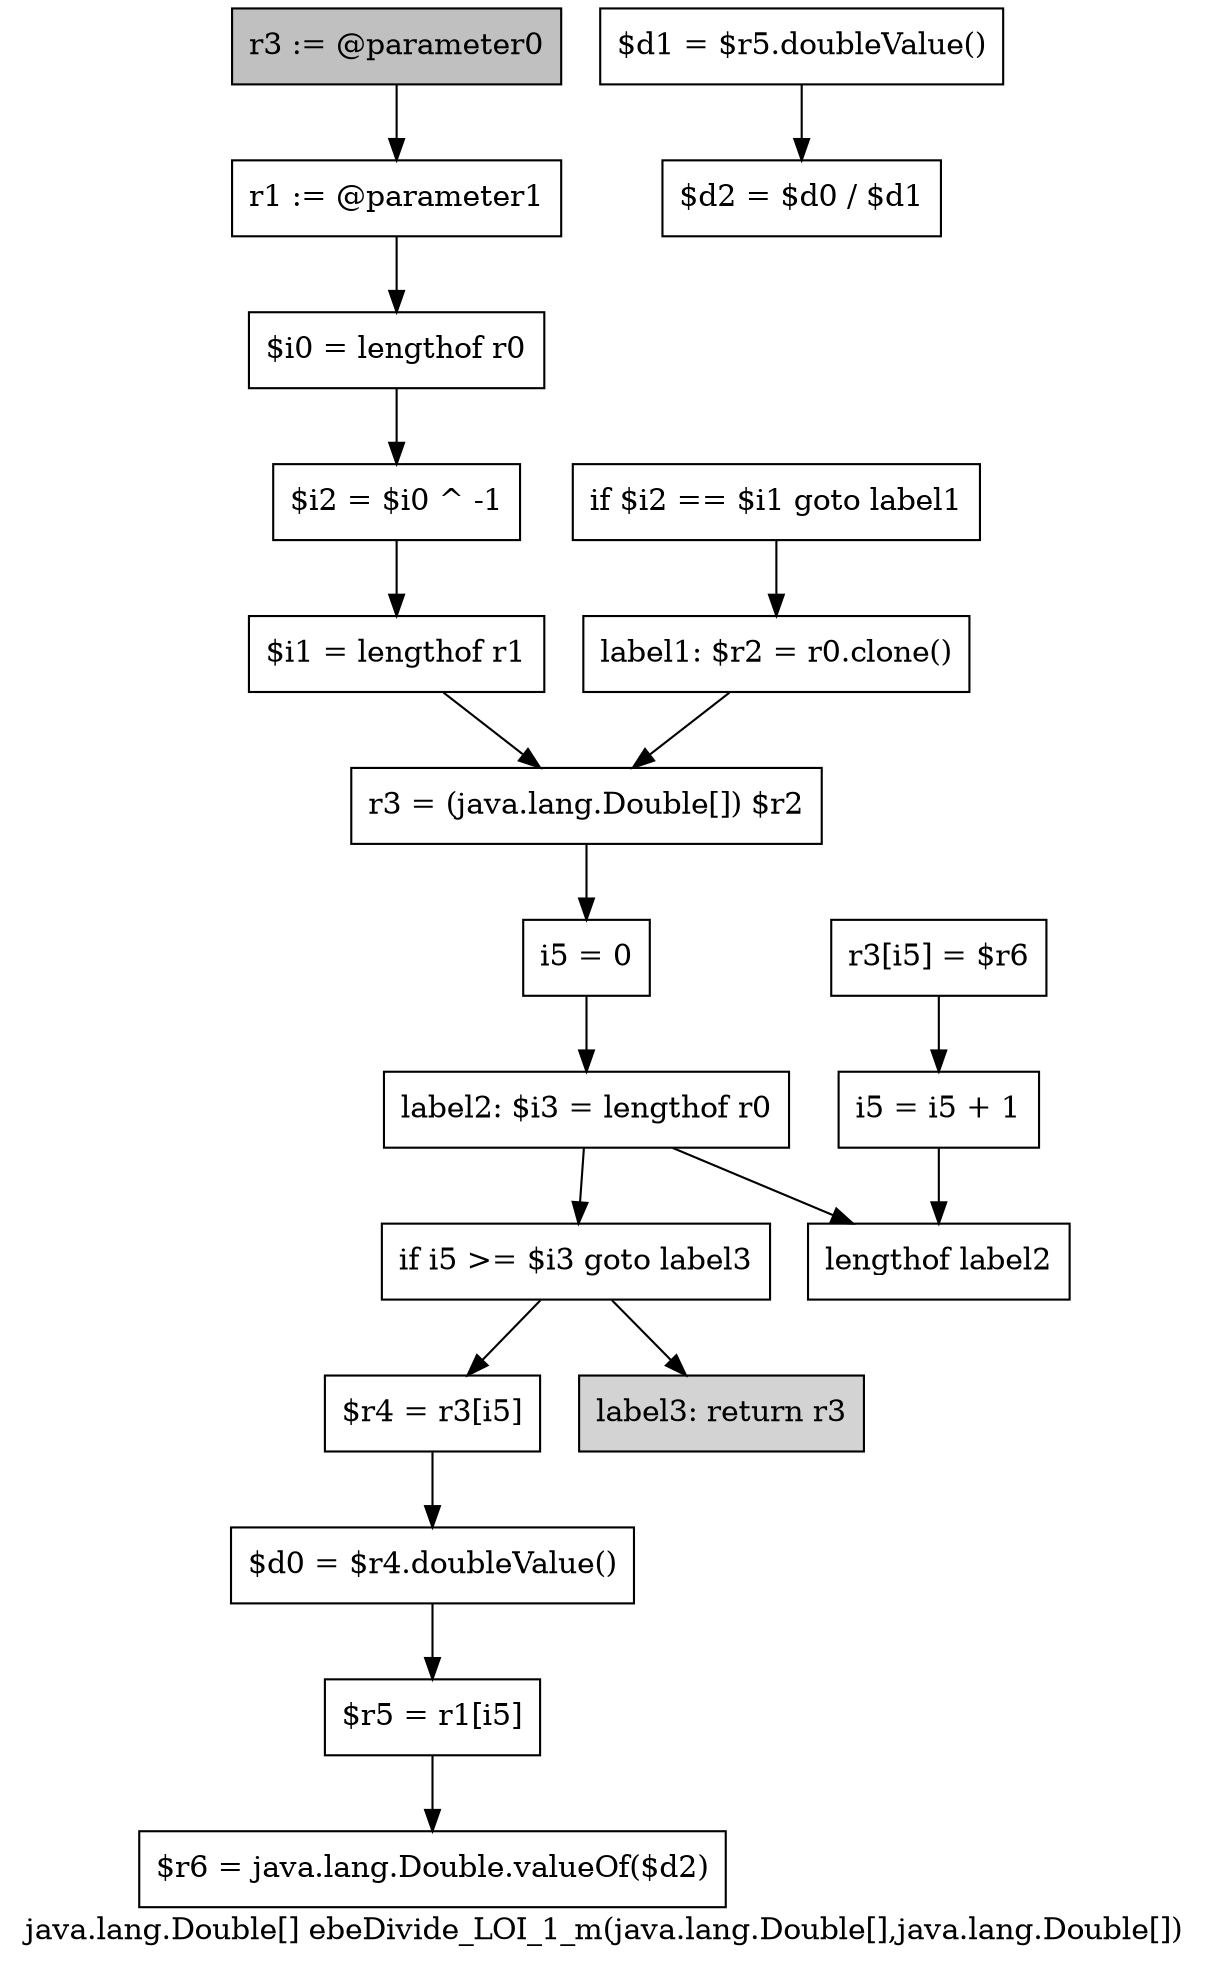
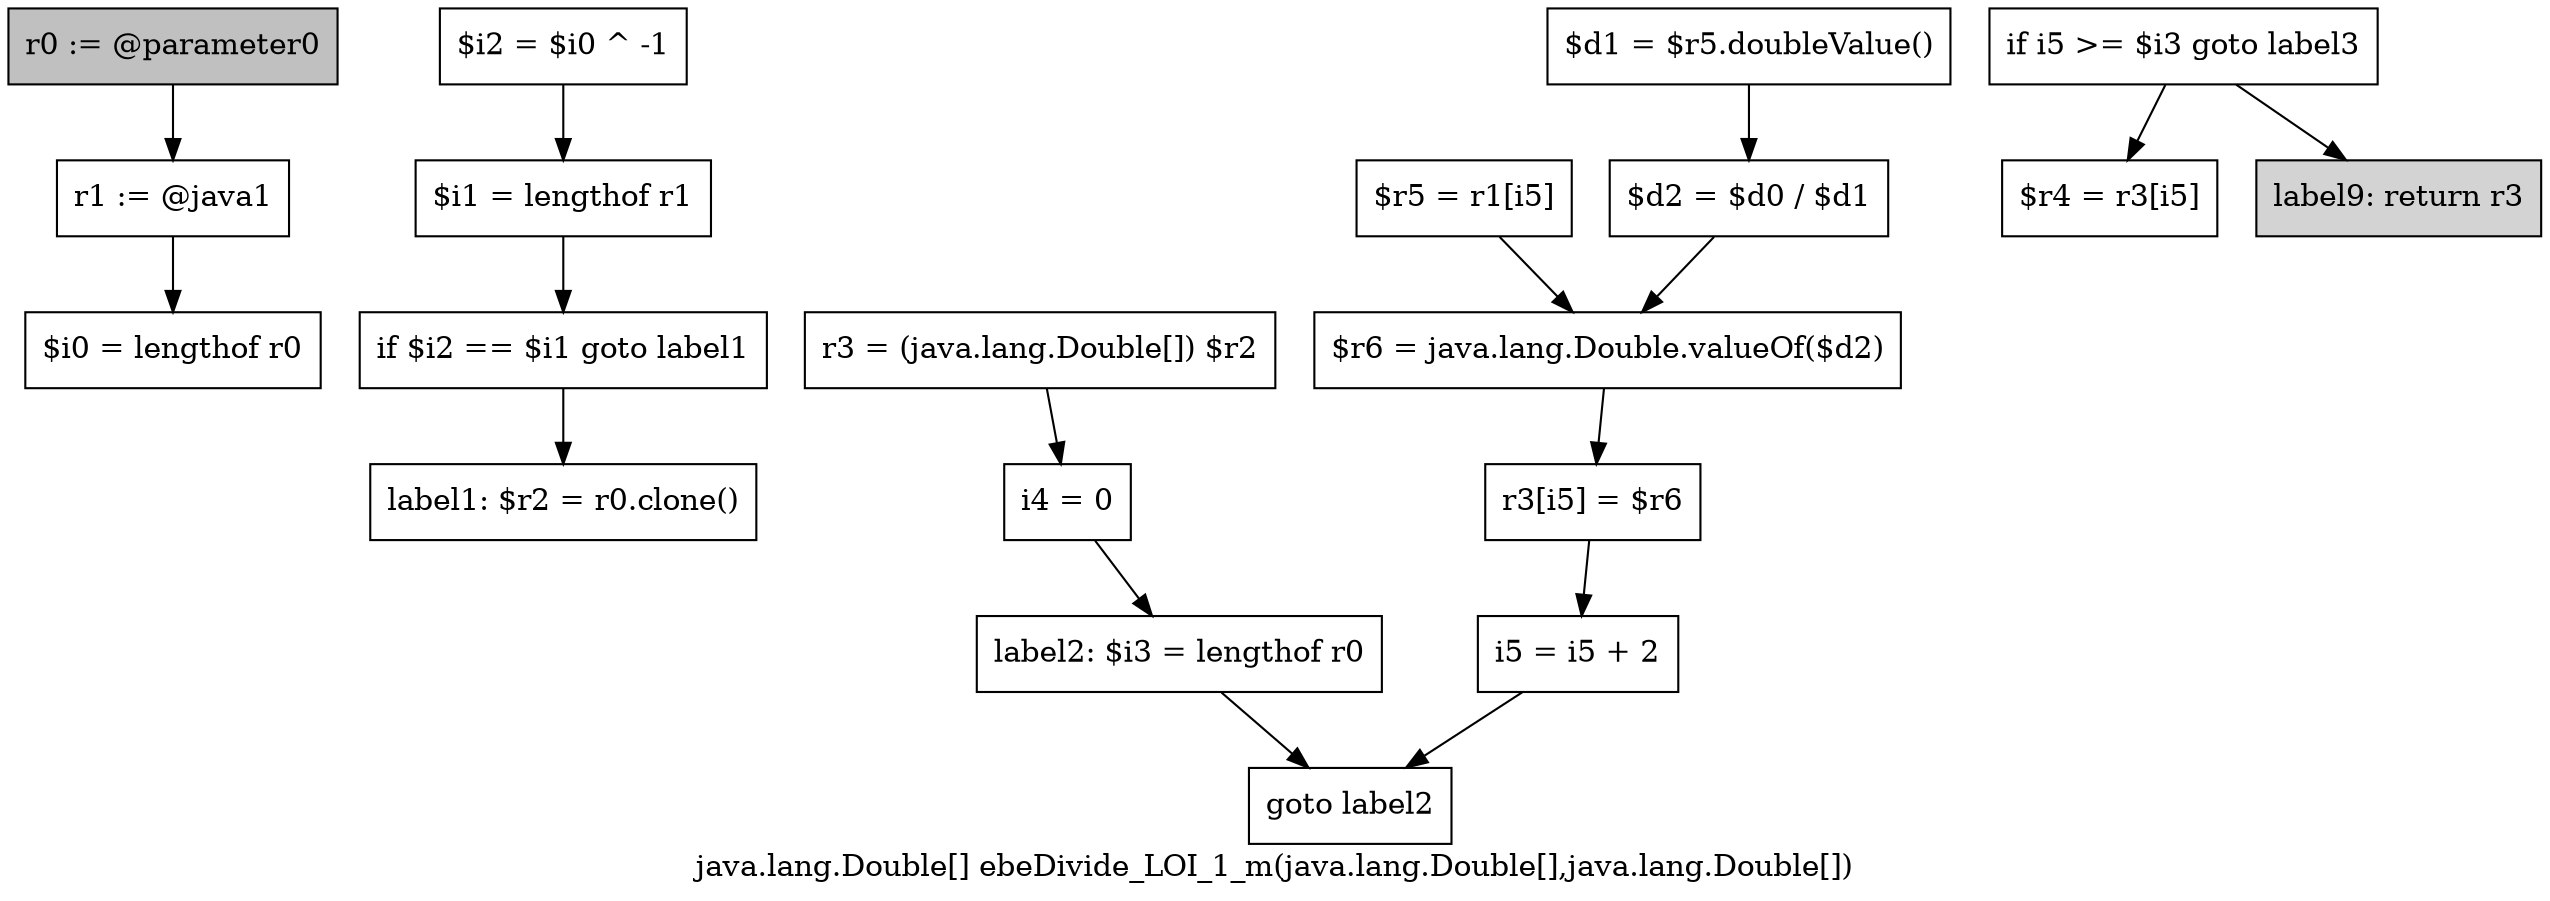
node "r3 := @parameter0": label "r3 := @parameter0" -> "r0 := @parameter0"
node "r1 := @parameter1": label "r1 := @parameter1" -> "r1 := @java1"
edge "$d2 = $d0 / $d1" -> "$r6 = java.lang.Double.valueOf($d2)": added
edge "$i0 = lengthof r0" -> "$i2 = $i0 ^ -1": removed
edge "$r6 = java.lang.Double.valueOf($d2)" -> "r3[i5] = $r6": added
edge "$i1 = lengthof r1" -> "r3 = (java.lang.Double[]) $r2": now "$i1 = lengthof r1" -> "if $i2 == $i1 goto label1"
edge "label1: $r2 = r0.clone()" -> "r3 = (java.lang.Double[]) $r2": removed
node "i5 = 0": label "i5 = 0" -> "i4 = 0"
node "i5 = i5 + 1": label "i5 = i5 + 1" -> "i5 = i5 + 2"
edge "label2: $i3 = lengthof r0" -> "if i5 >= $i3 goto label3": removed
node "lengthof label2": label "lengthof label2" -> "goto label2"
node "label3: return r3": label "label3: return r3" -> "label9: return r3"
node "$d0 = $r4.doubleValue()": removed
